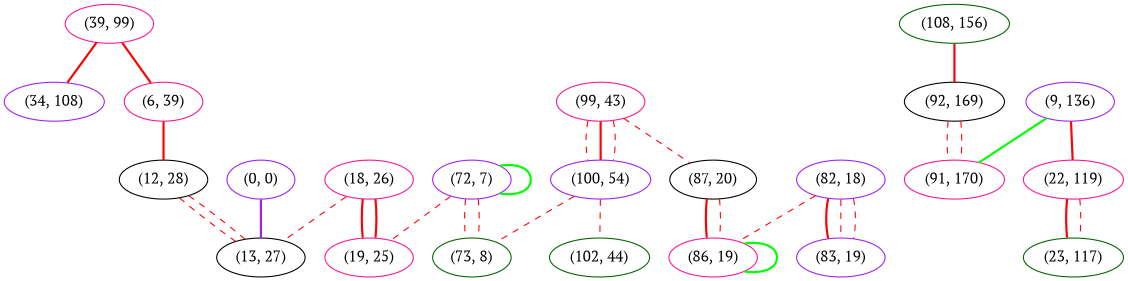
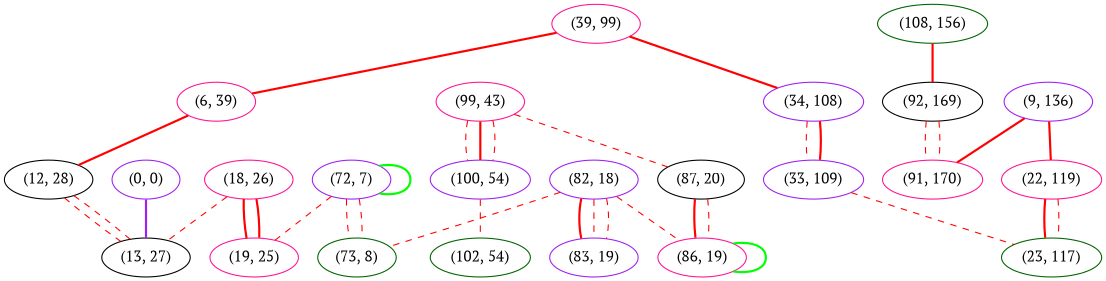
edge "(9, 136)" -- "(91, 170)": color green -> red
node "(33, 109)": added
edge "(100, 54)" -- "(73, 8)": now "(82, 18)" -- "(73, 8)"
node "(102, 44)": label "(102, 44)" -> "(102, 54)"
